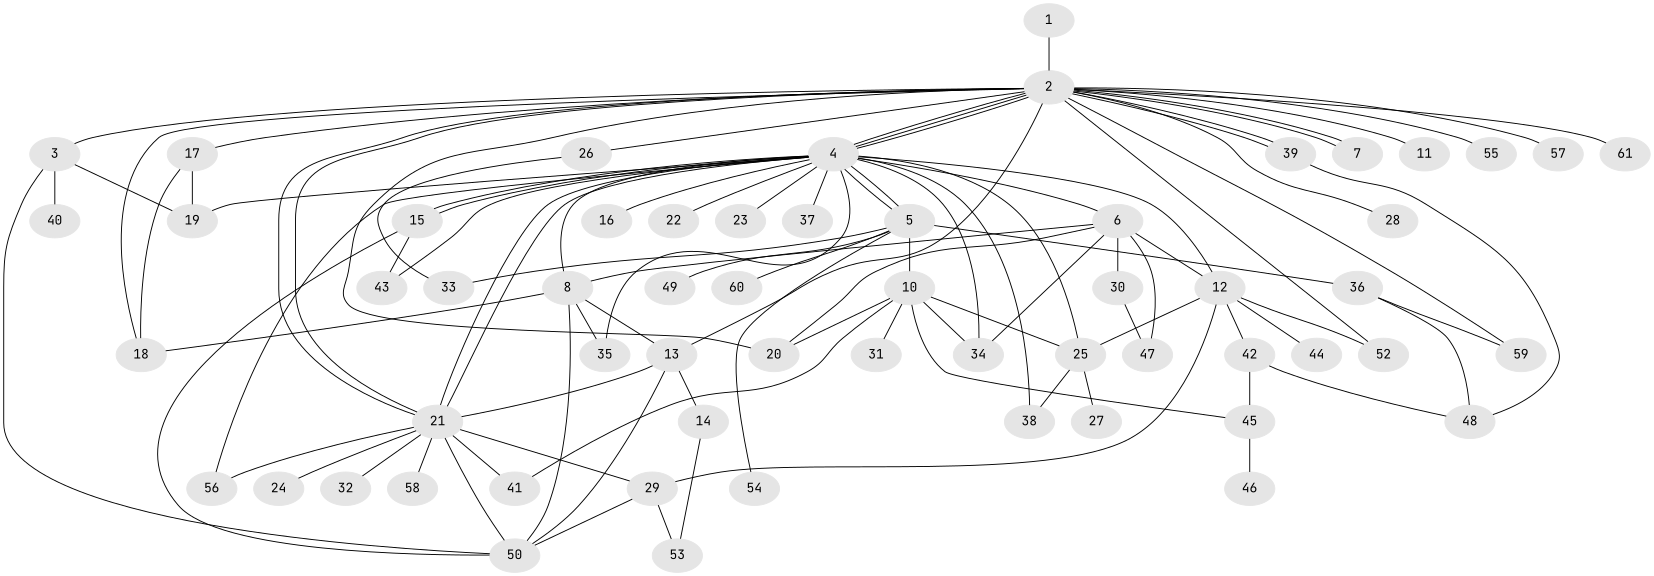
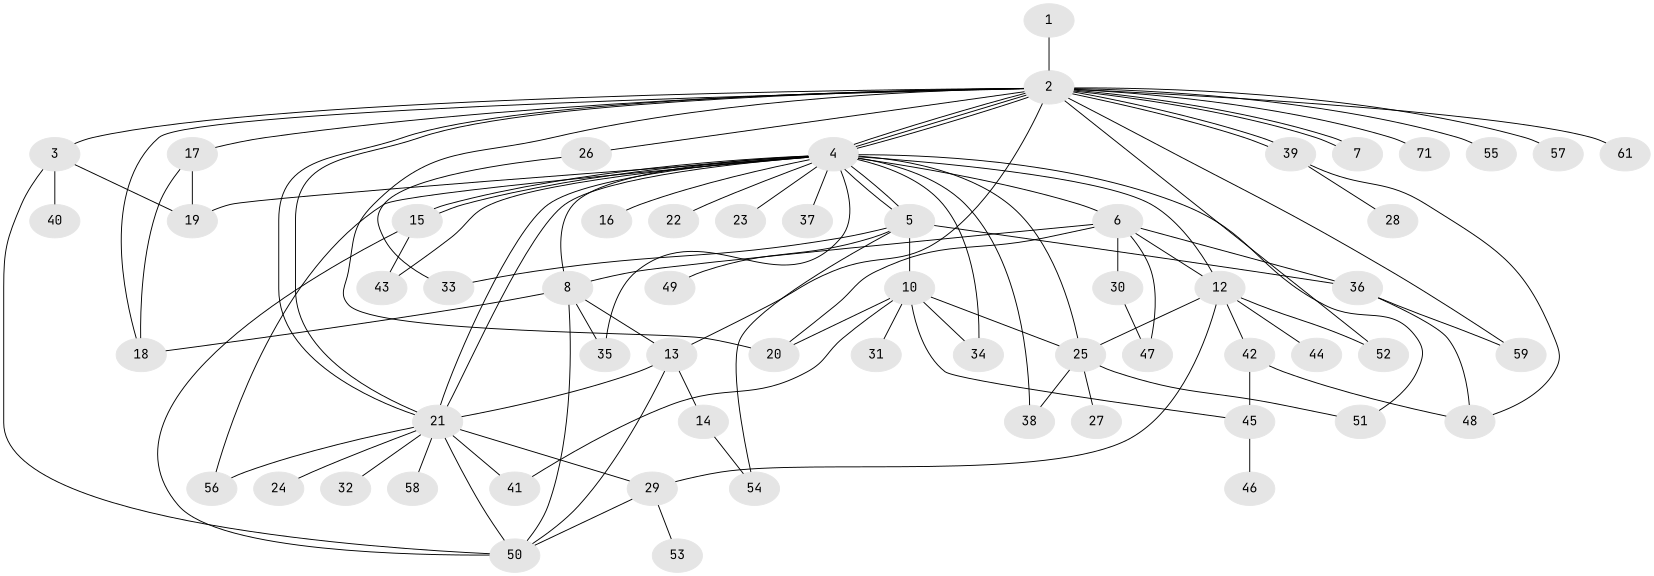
edge "2" -- "28": now "39" -- "28"
node "11": label "11" -> "71"
node "60": removed
edge "6" -- "34": now "6" -- "36"
node "51": added
edge "14" -- "53": now "14" -- "54"
